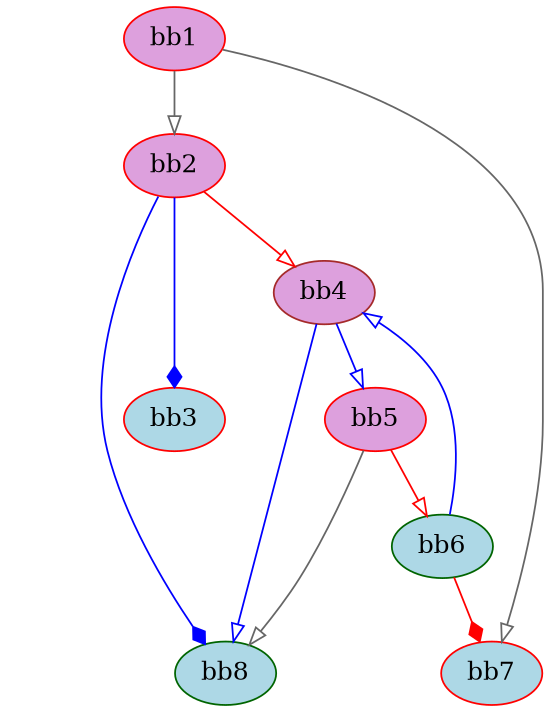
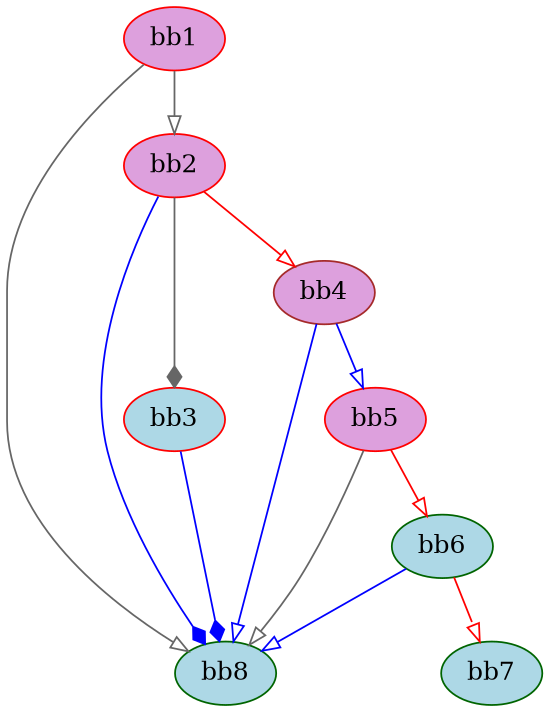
edge "bb1" -> "bb7": now "bb1" -> "bb8"
edge "bb2" -> "bb3": color blue -> gray40
edge "bb6" -> "bb4": now "bb6" -> "bb8"
edge "bb3" -> "bb8": added
edge "bb6" -> "bb7": arrowhead diamond -> onormal
node "bb7": color red -> darkgreen
